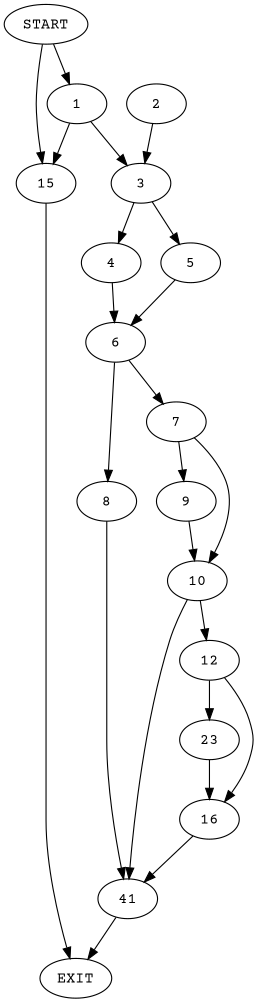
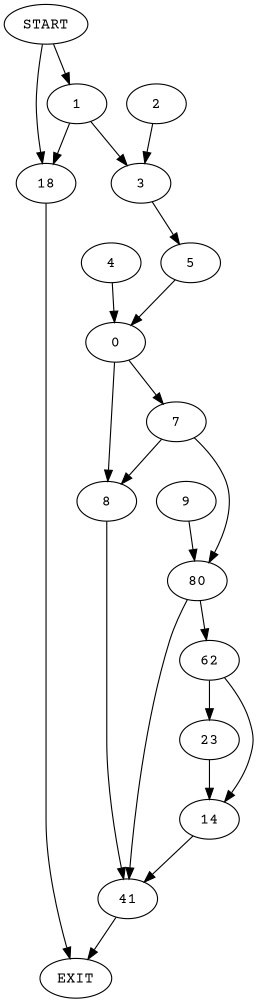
node "15": label "15" -> "18"
edge "3" -> "4": removed
node "6": label "6" -> "0"
edge "7" -> "9": now "7" -> "8"
node "10": label "10" -> "80"
node "12": label "12" -> "62"
node "16": label "16" -> "14"
